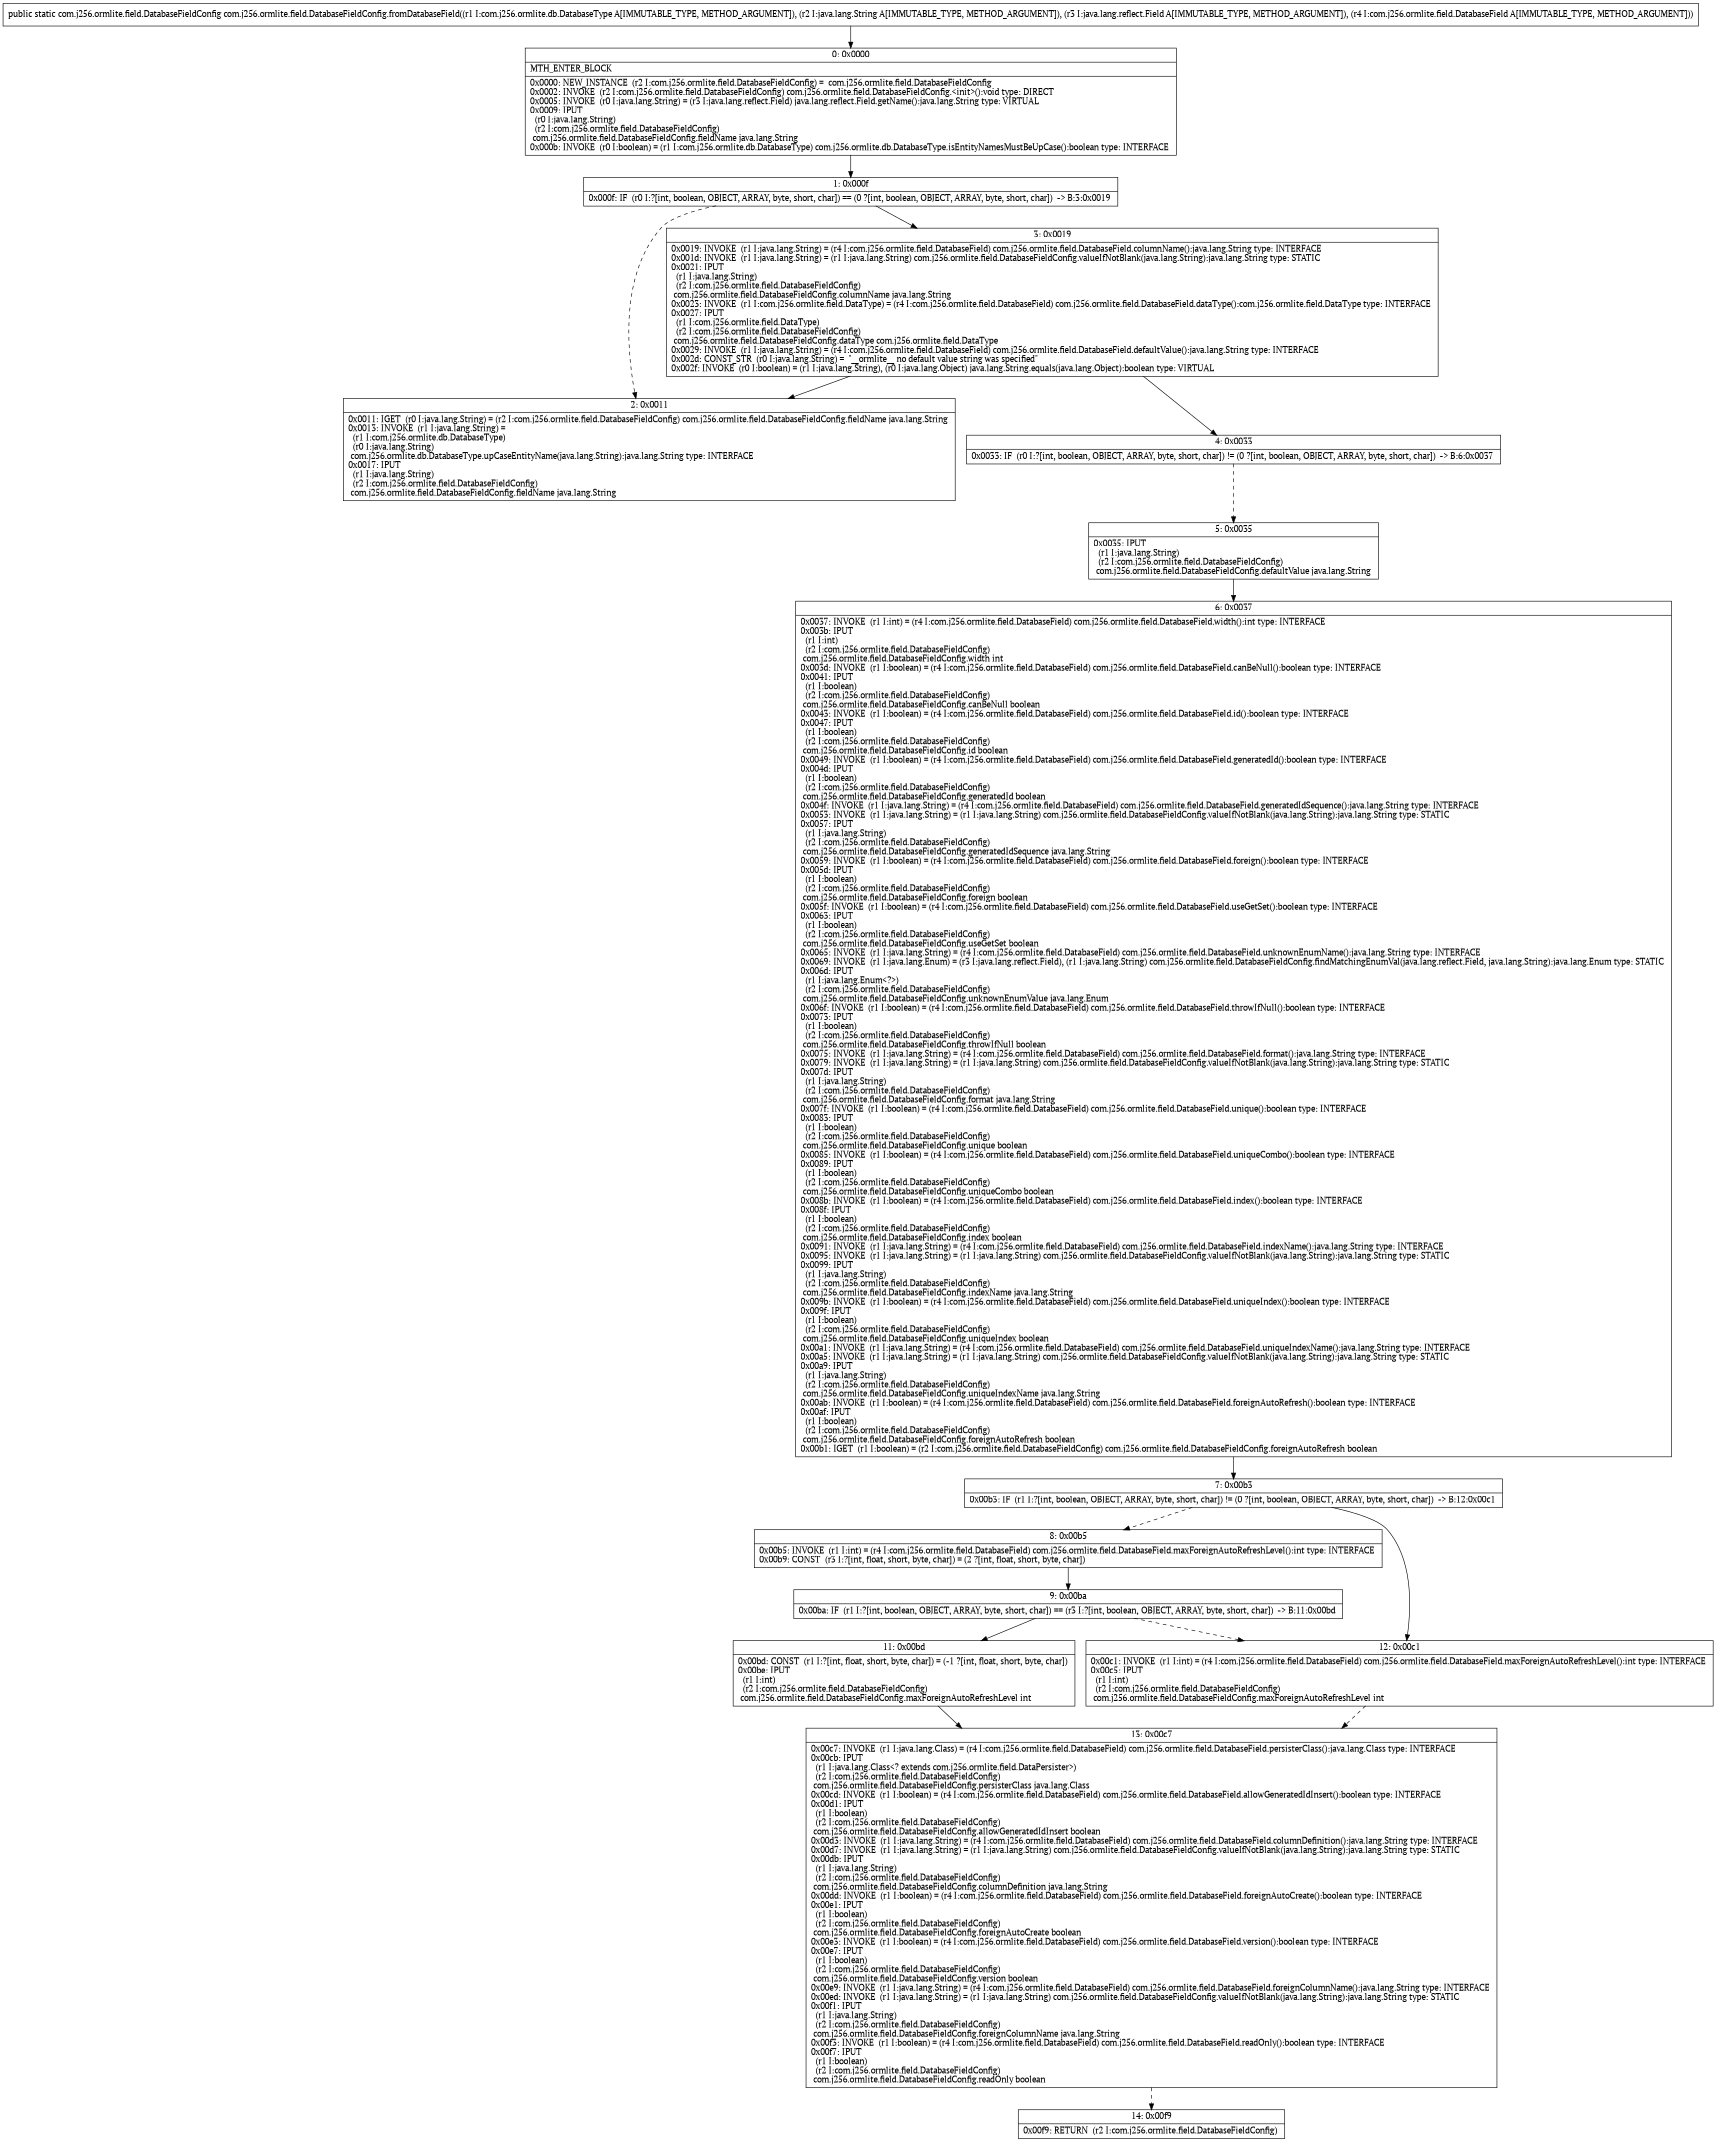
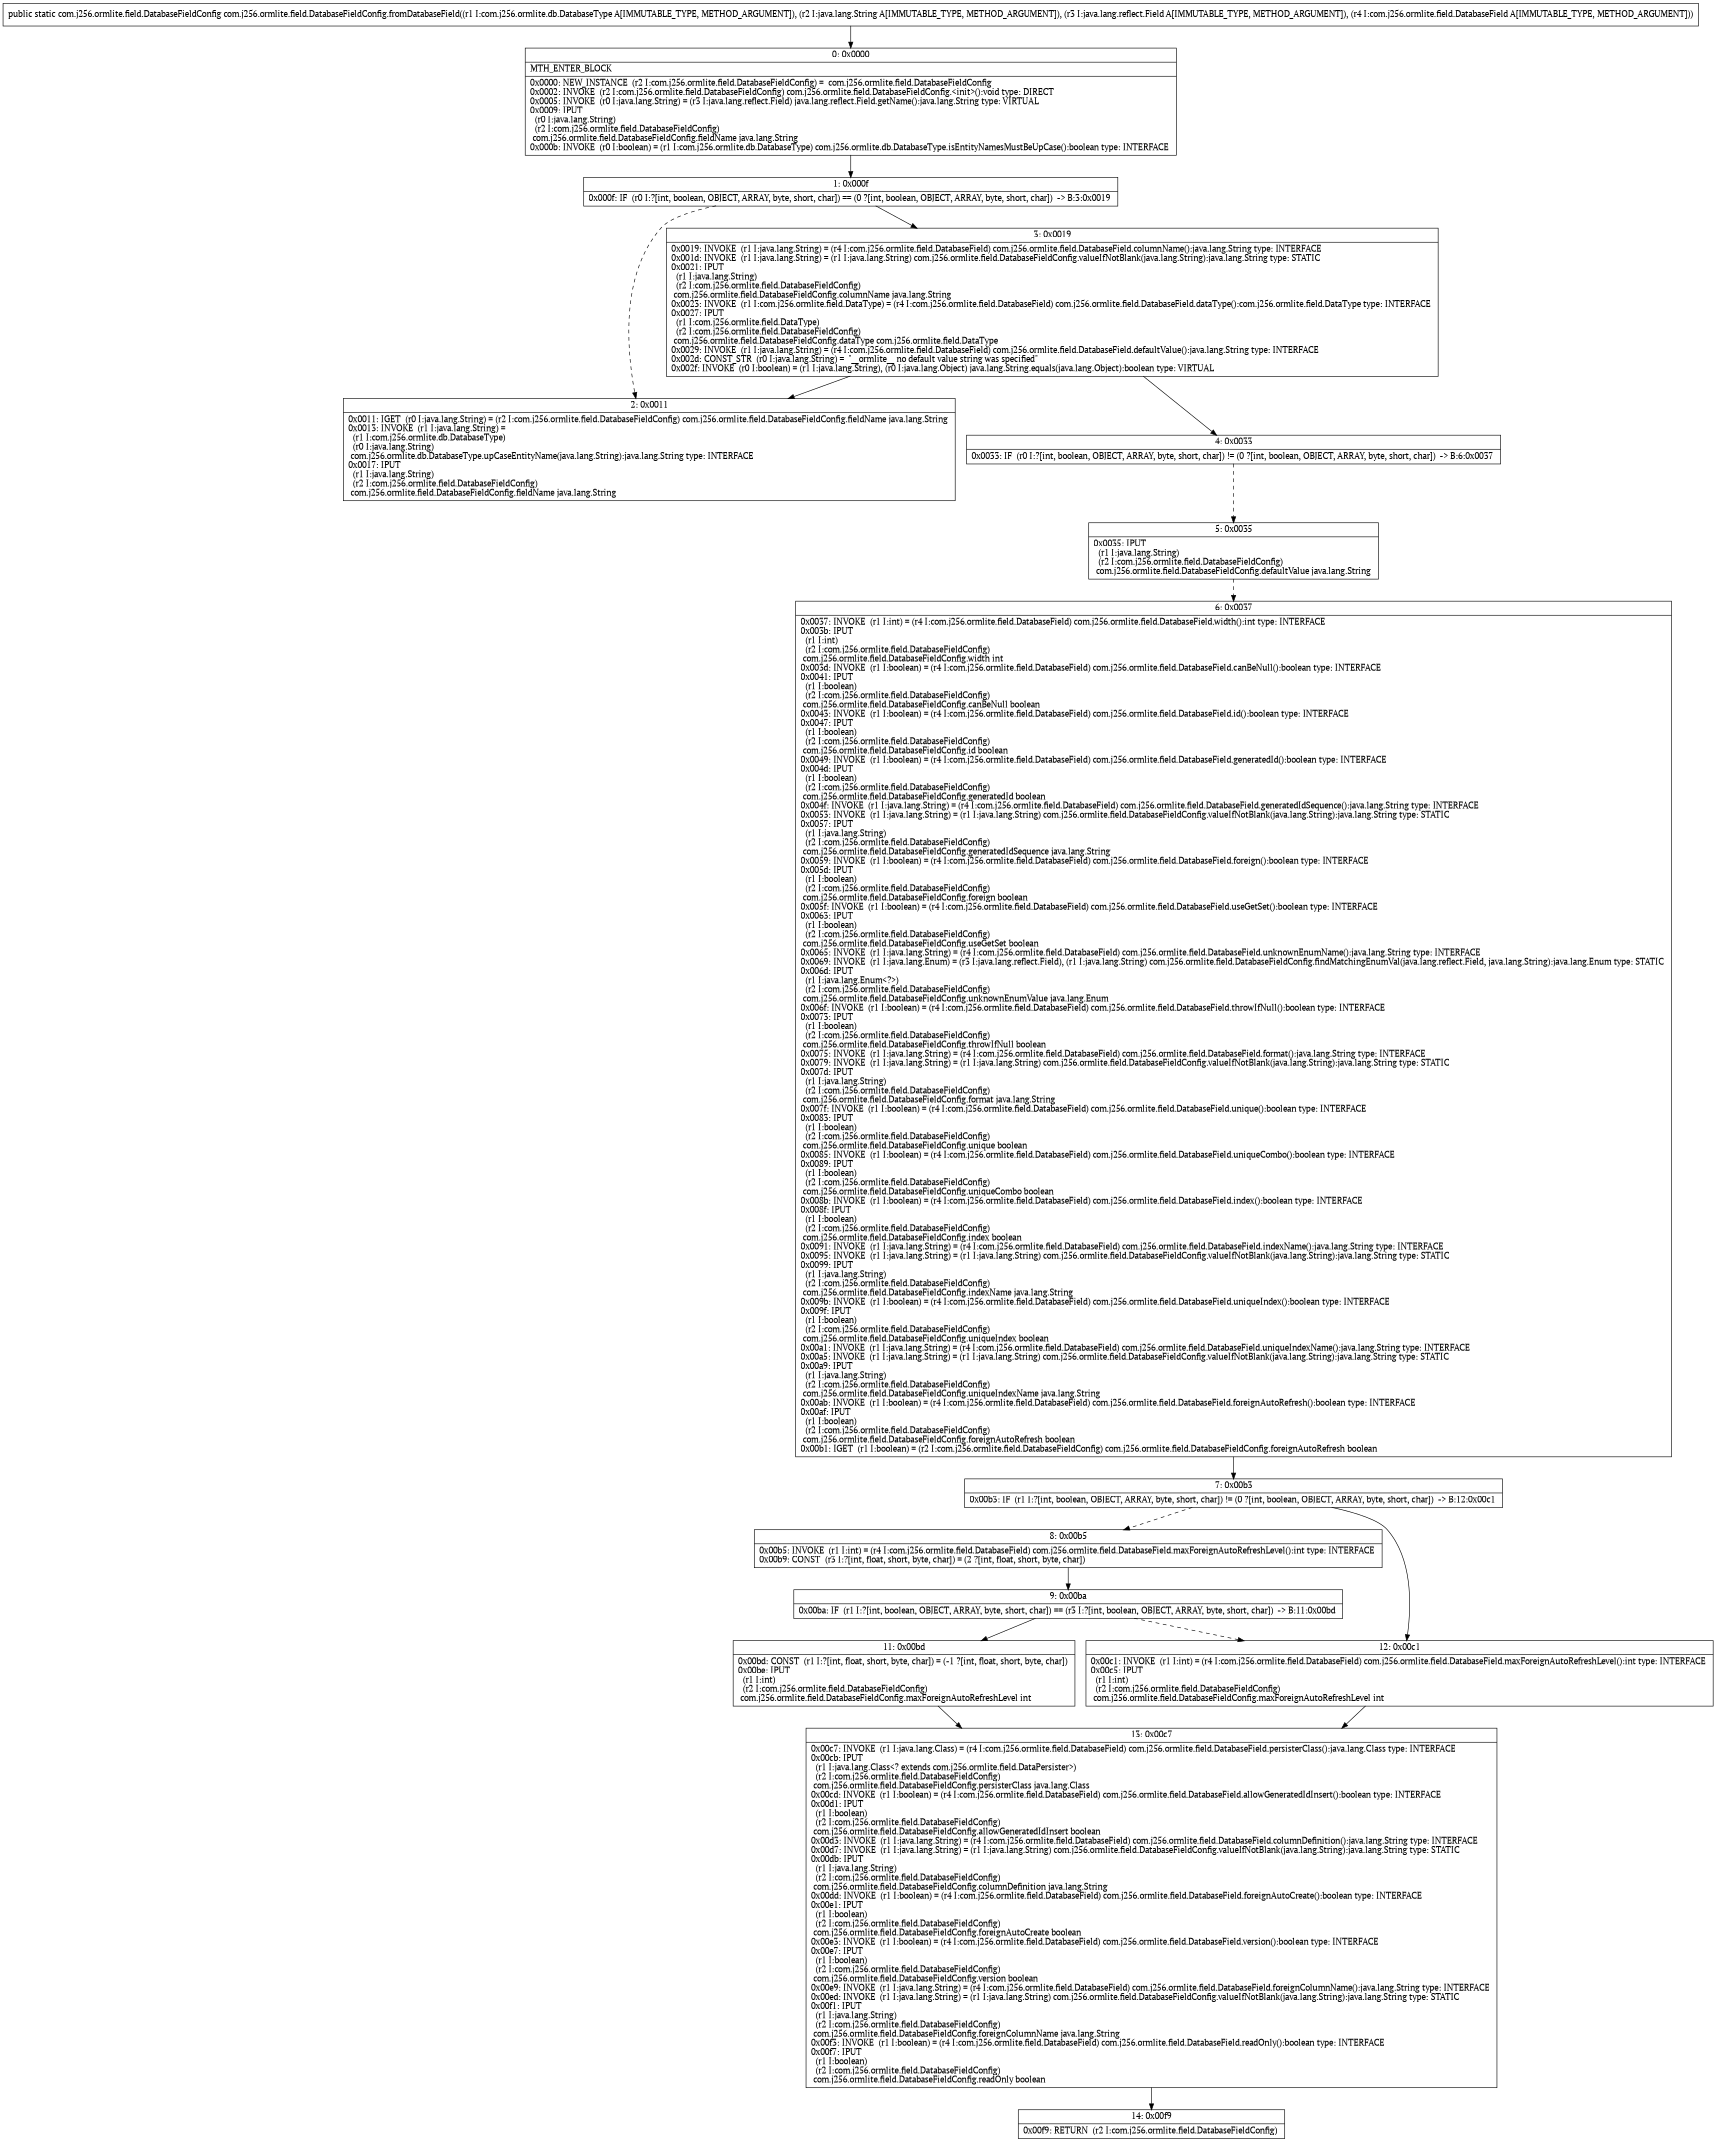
edge "5: 0x0035" -> "6: 0x0037": style solid -> dashed
edge "12: 0x00c1" -> "13: 0x00c7": style dashed -> solid
edge "13: 0x00c7" -> "14: 0x00f9": style dashed -> solid
